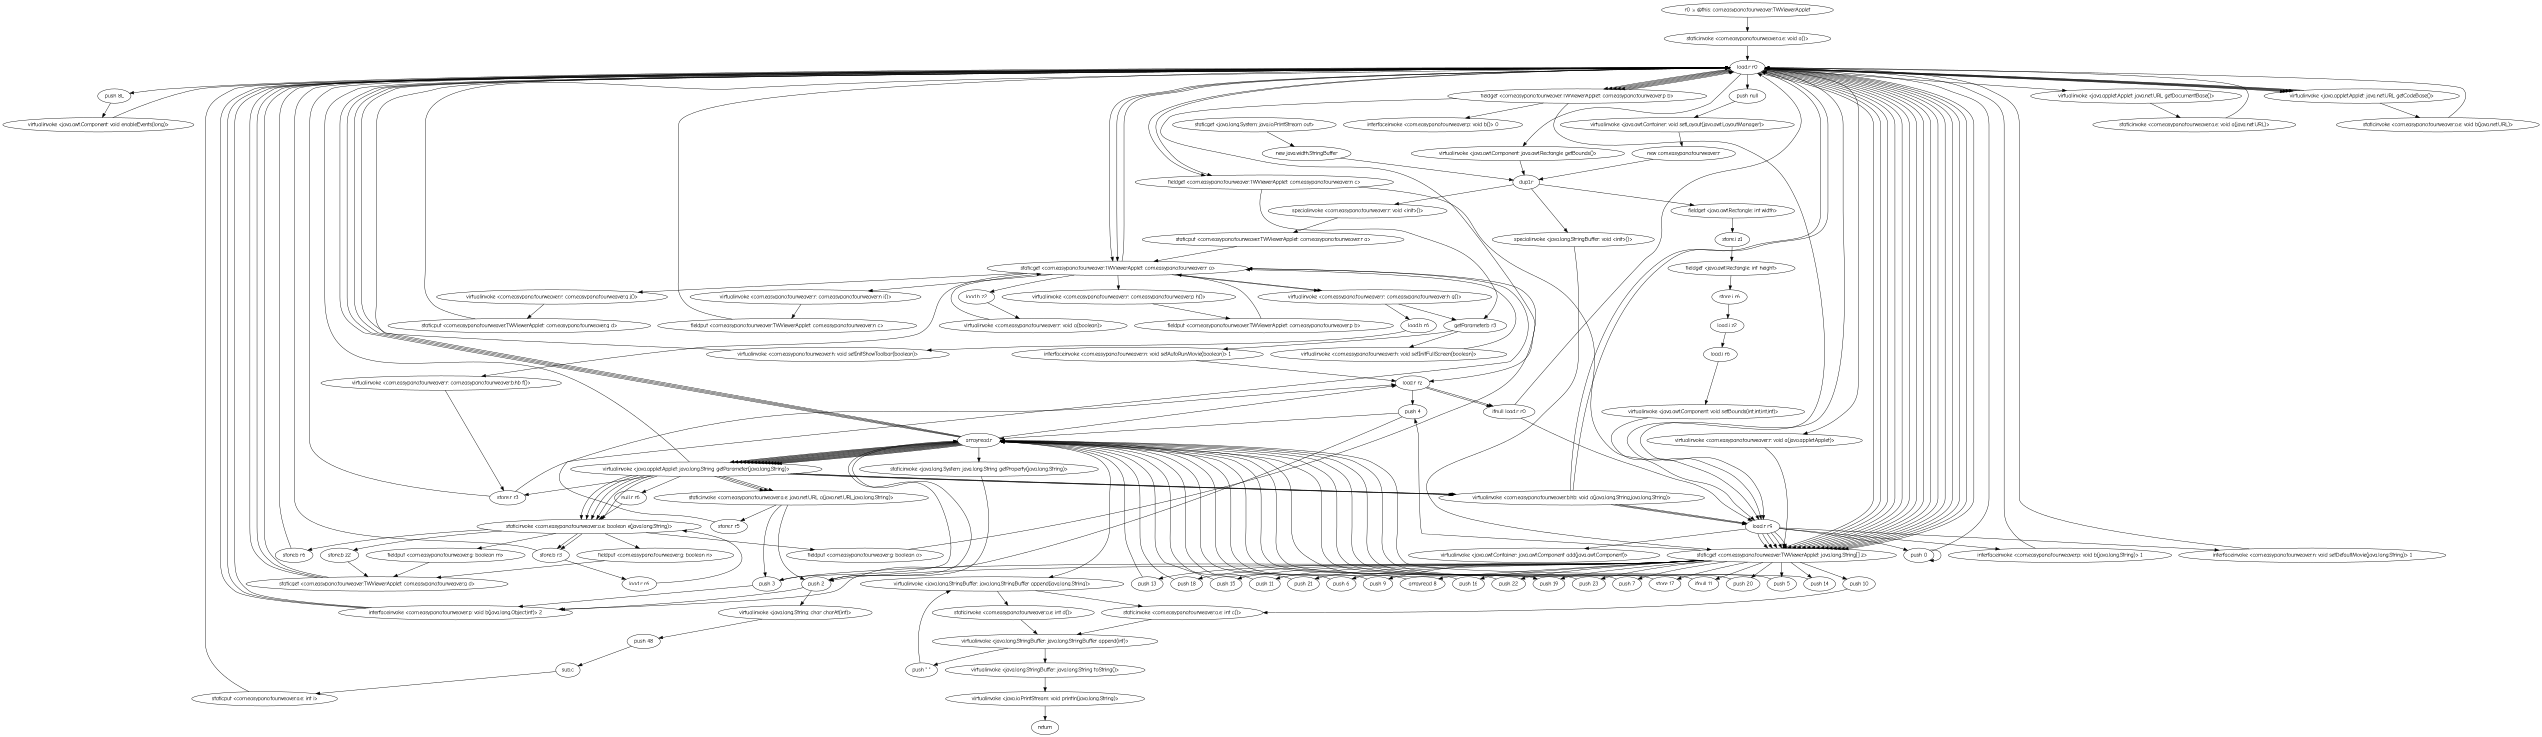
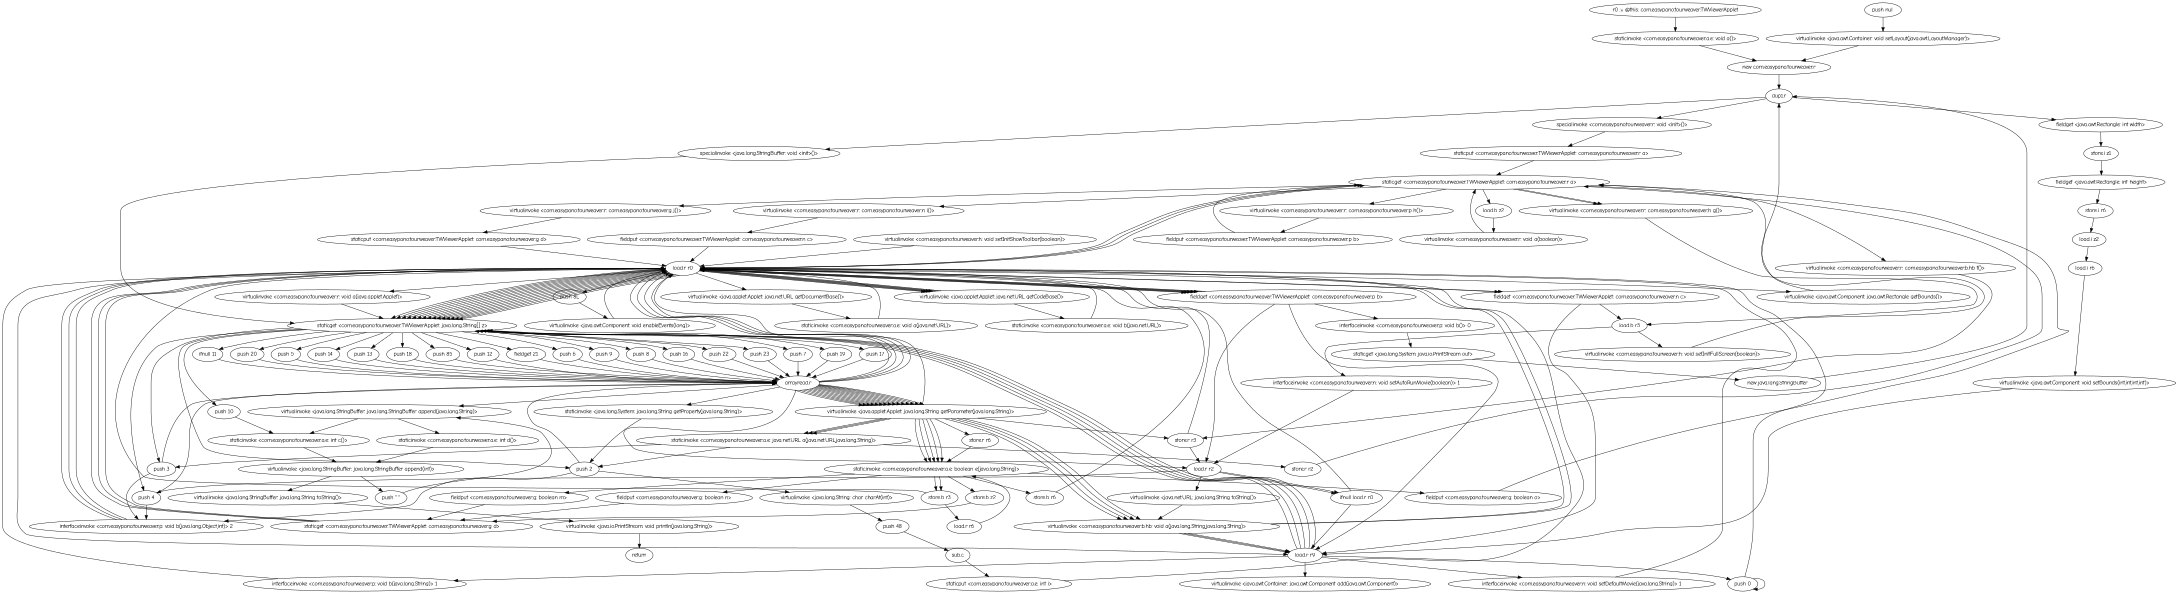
edge "staticinvoke <com.easypano.tourweaver.a.e: void a()>" -> "load.r r0": now "staticinvoke <com.easypano.tourweaver.a.e: void a()>" -> "new com.easypano.tourweaver.r"
edge "load.r r0" -> "push null": removed
node "new java.width.StringBuffer": label "new java.width.StringBuffer" -> "new java.lang.StringBuffer"
node "load.b r6": removed
node "getParameter.b r3": label "getParameter.b r3" -> "load.b r3"
edge "interfaceinvoke <com.easypano.tourweaver.p: void b()> 0" -> "staticget <java.lang.System: java.io.PrintStream out>": added
node "null.r r6": label "null.r r6" -> "store.r r6"
node "virtualinvoke <java.net.URL: java.lang.String toString()>": added
edge "arrayread.r" -> "push 19": reversed
node "store.r r5": label "store.r r5" -> "store.r r2"
node "push 15": label "push 15" -> "push 85"
node "push 11": label "push 11" -> "push 12"
node "push 21": label "push 21" -> "fieldget 21"
node "arrayread 8": label "arrayread 8" -> "push 8"
node "store 17": label "store 17" -> "push 17"
